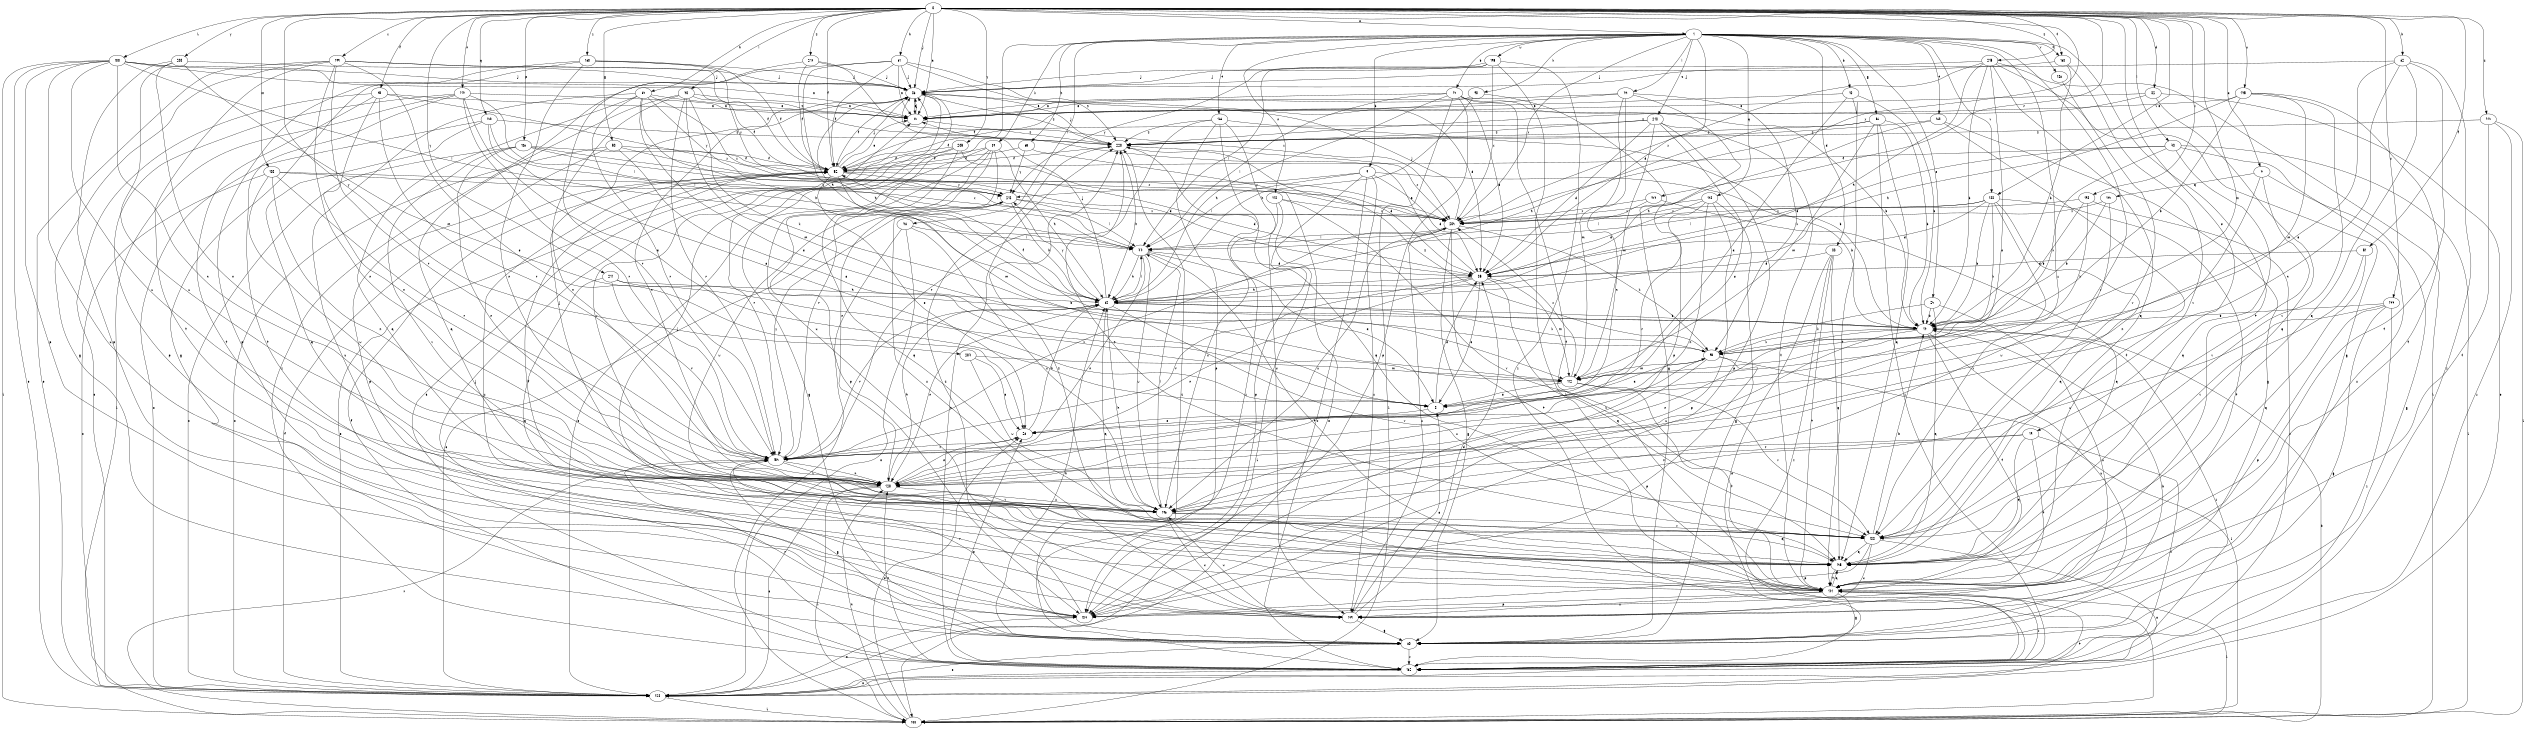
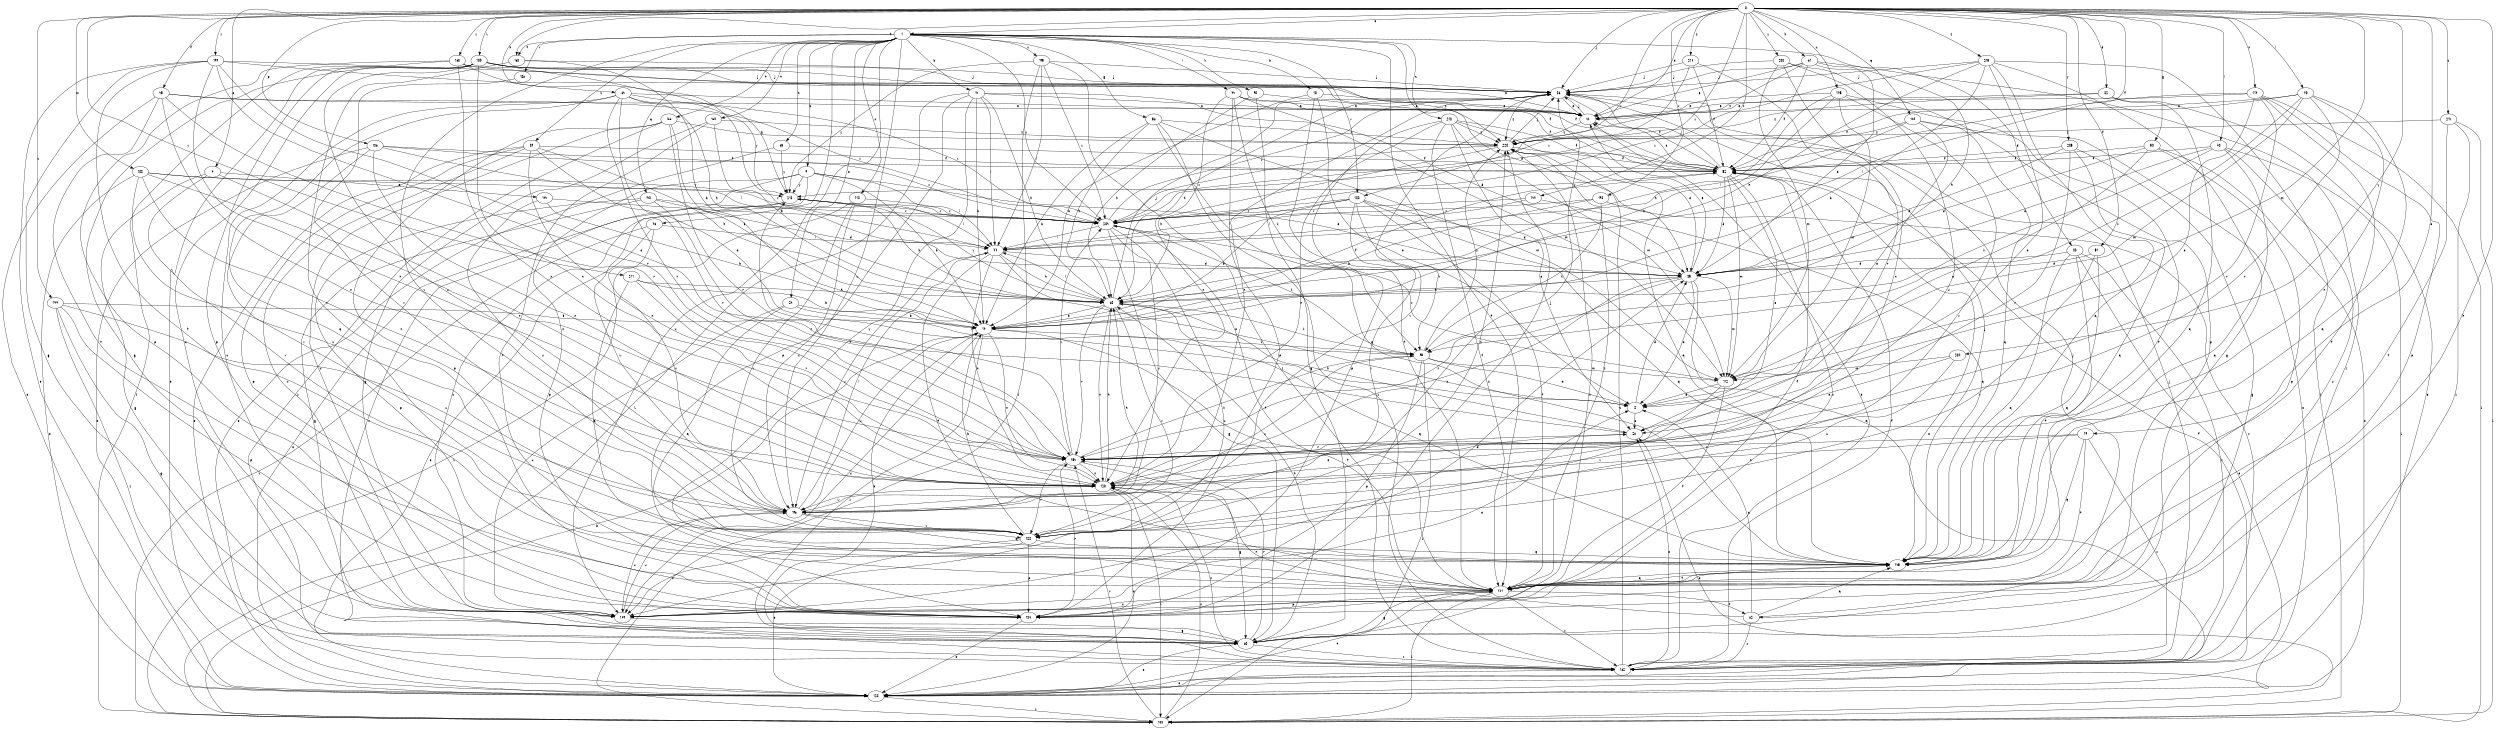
edge "143" -> "120": now "218" -> "120"
edge "62" -> "171": reversed
